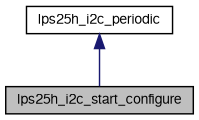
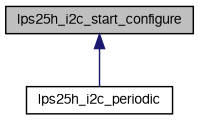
edge "lps25h_i2c_start_configure" -> "lps25h_i2c_periodic": reversed
